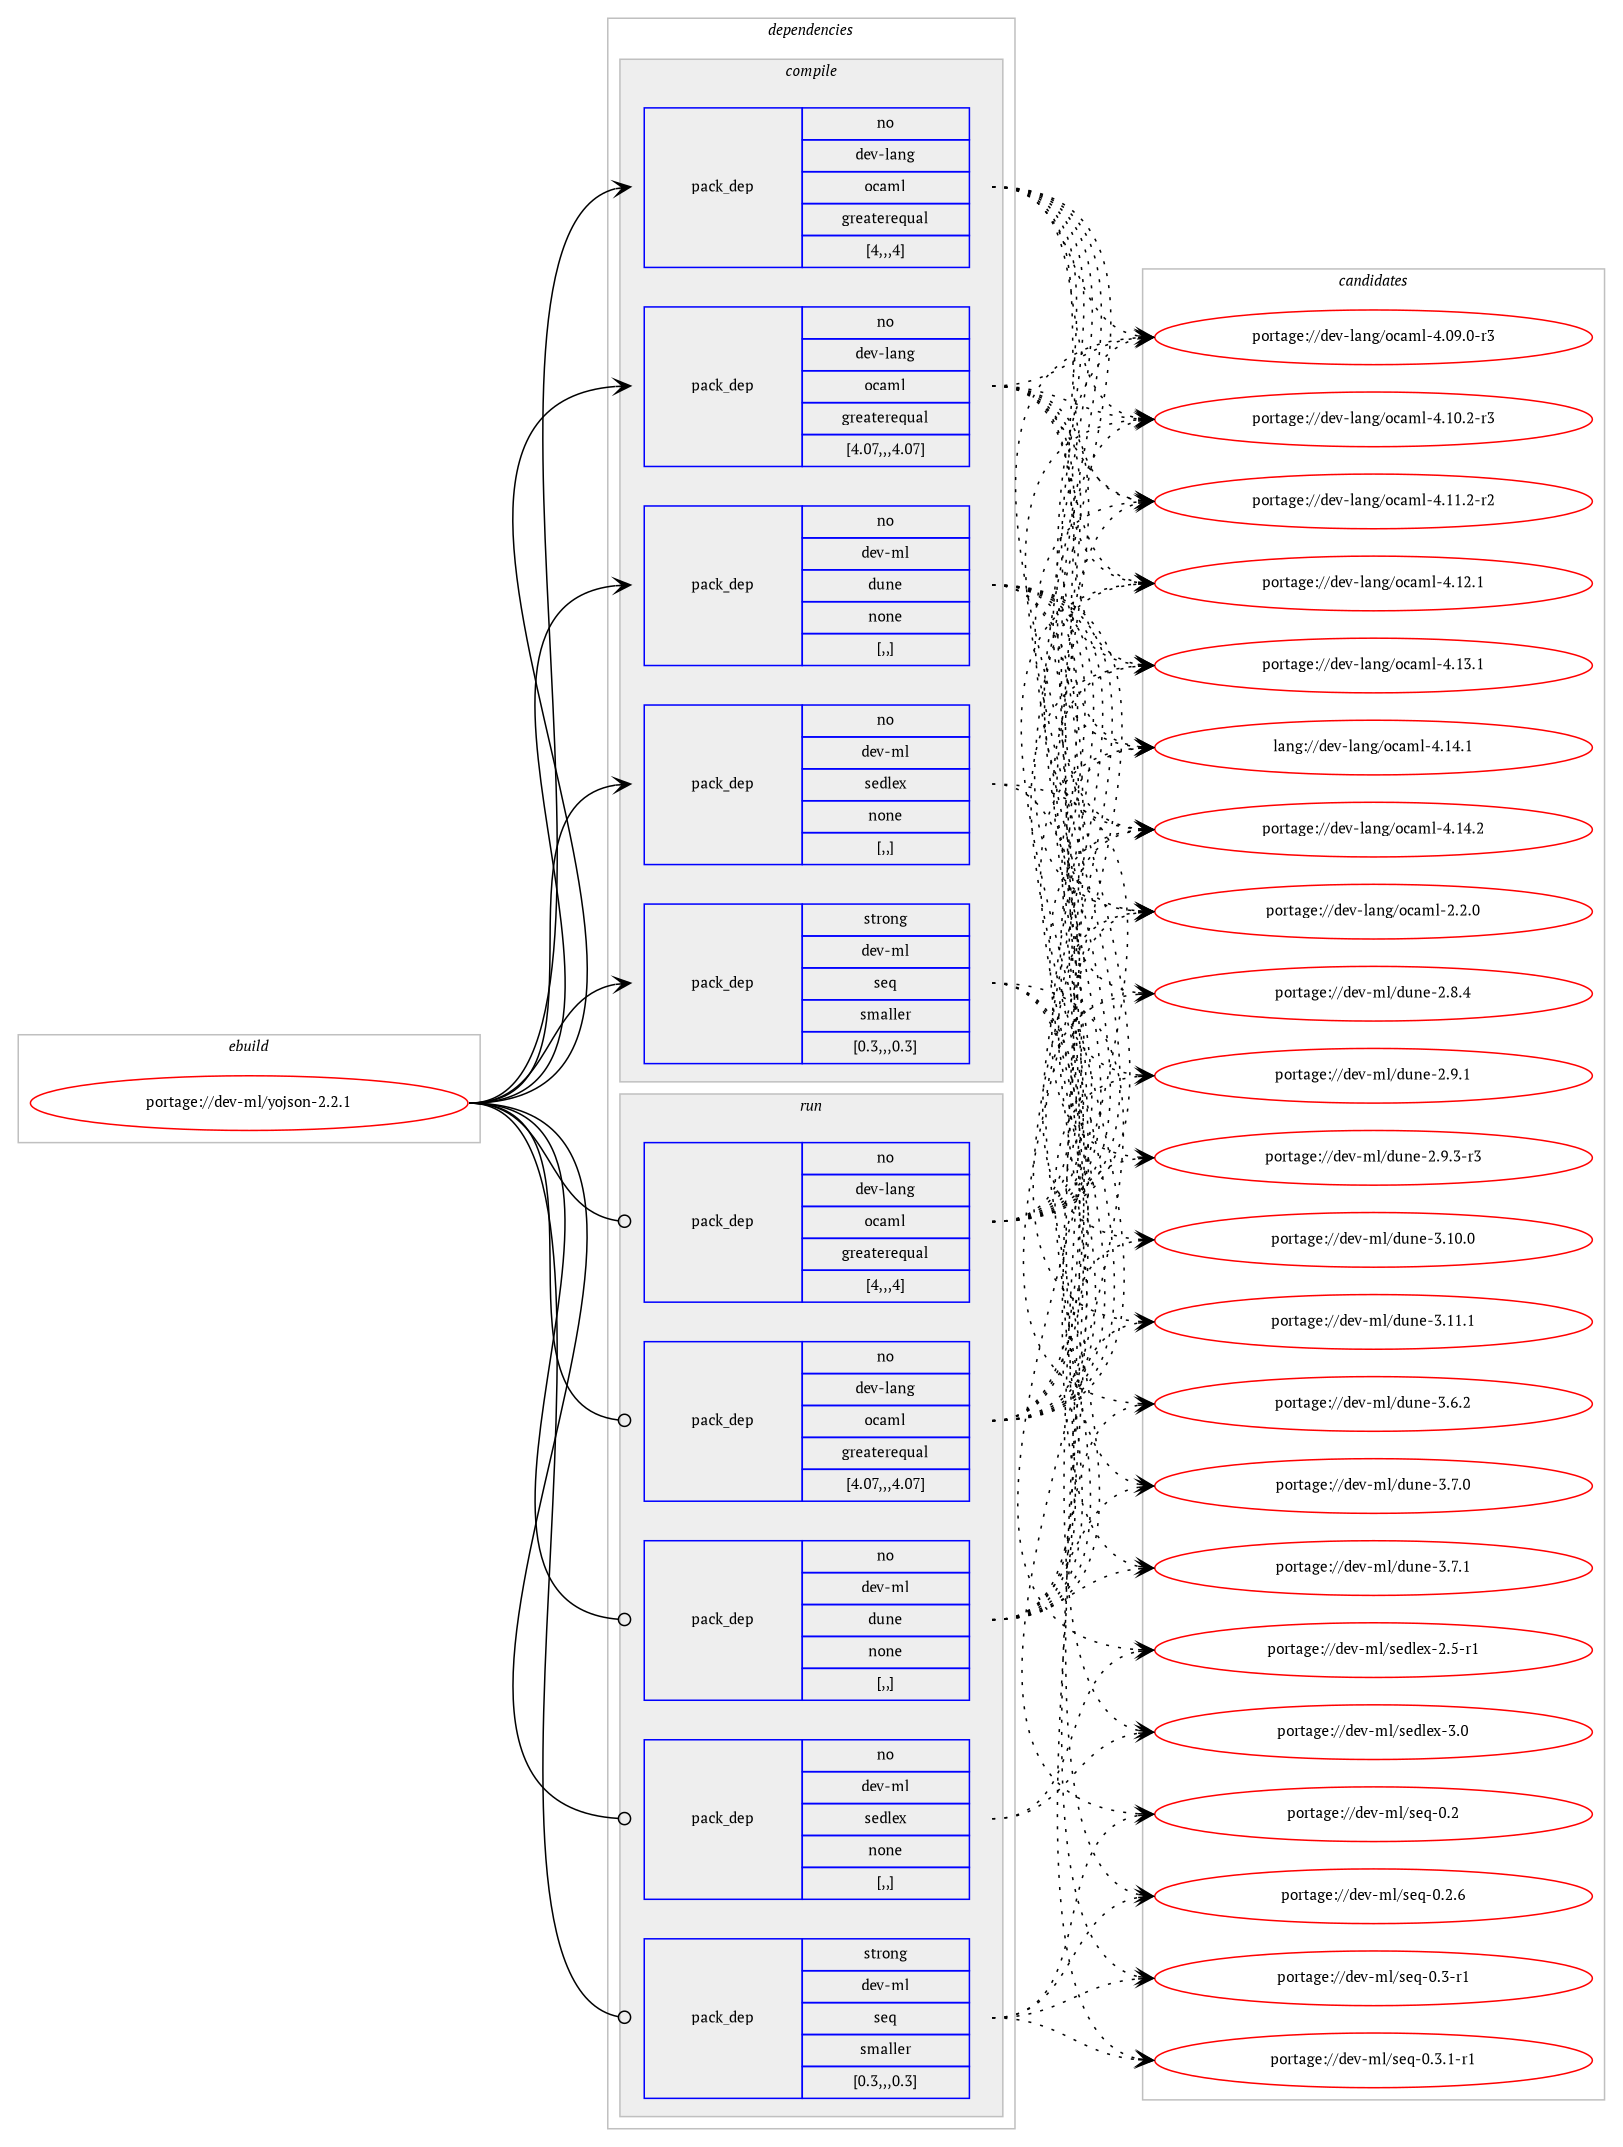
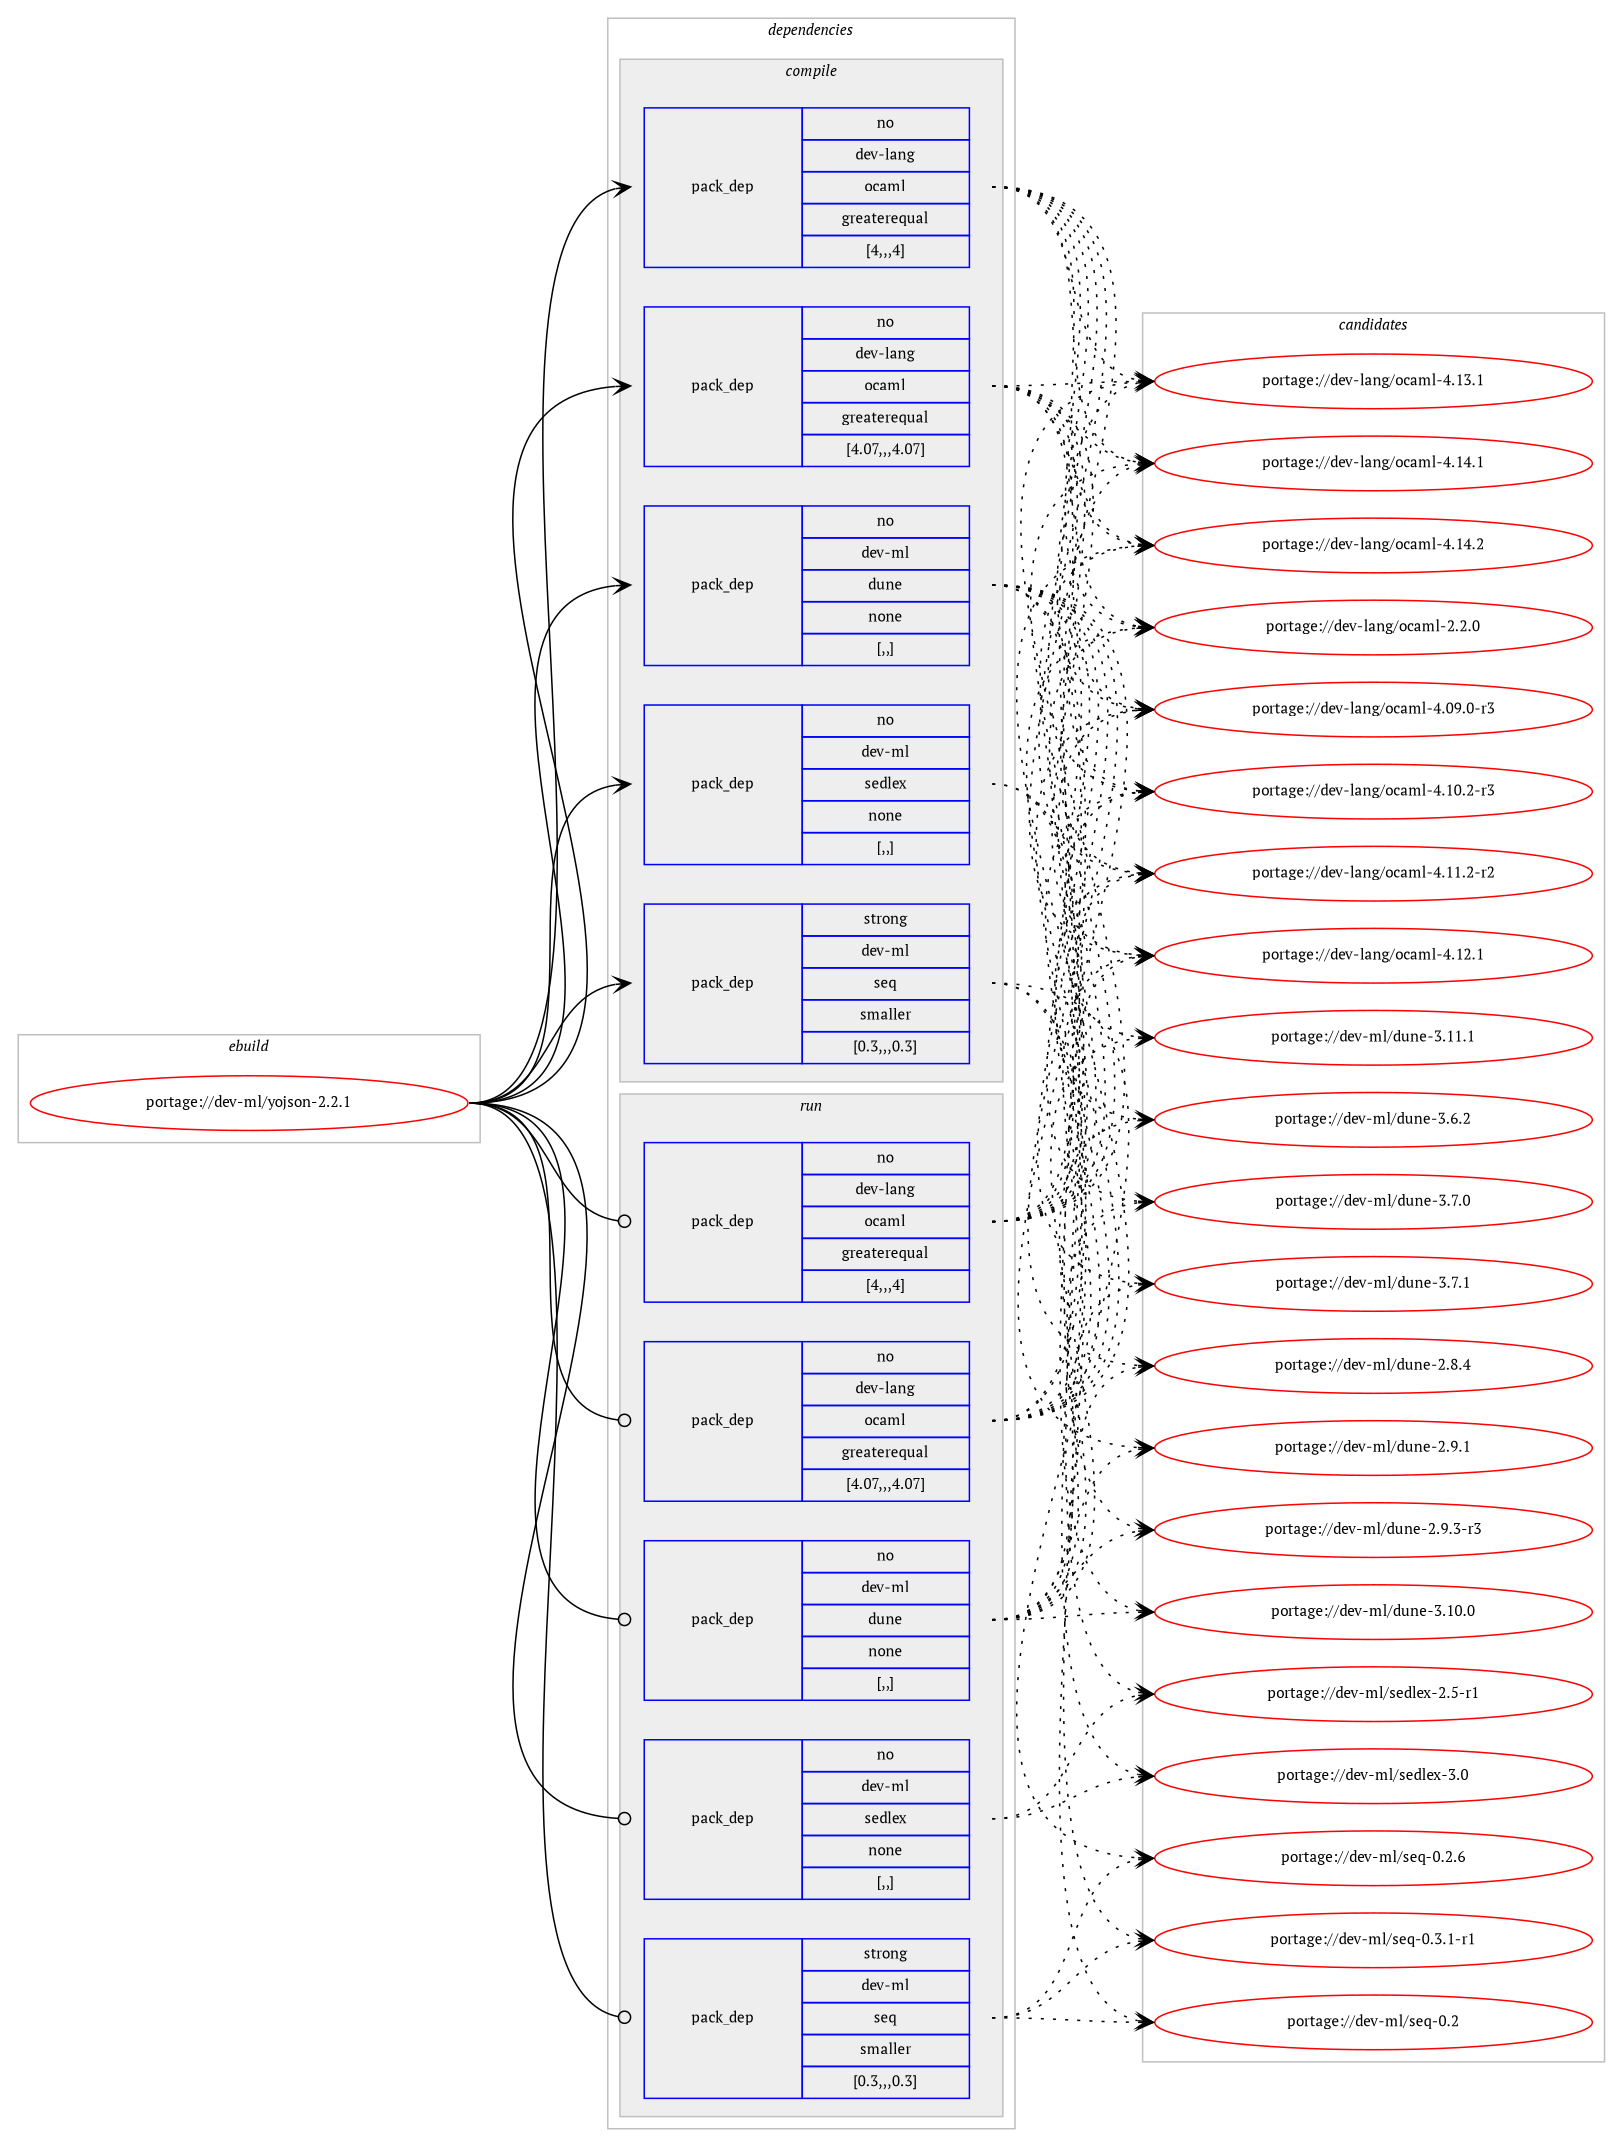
node "lang://dev-lang/ocaml-4.14.1": label "lang://dev-lang/ocaml-4.14.1" -> "portage://dev-lang/ocaml-4.14.1"
node "portage://dev-ml/seq-0.3-r1": removed
